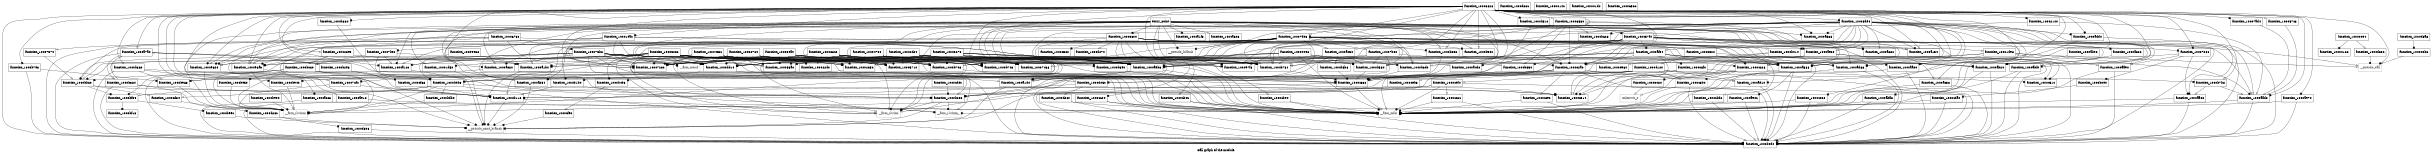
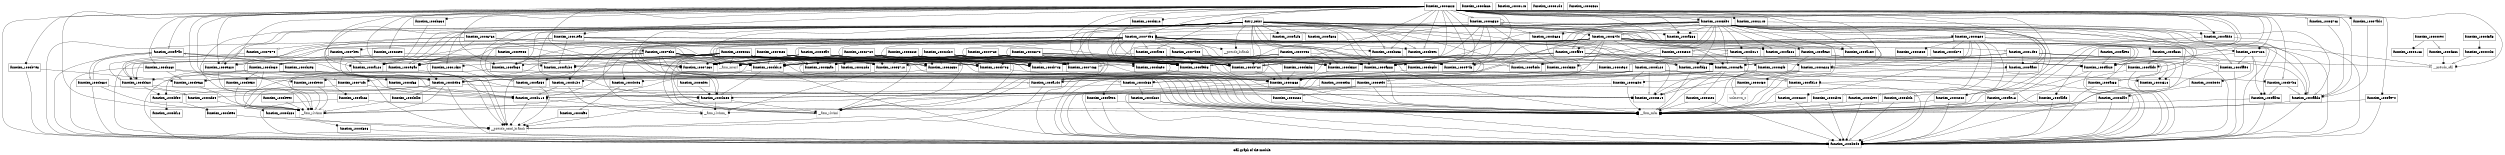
edge "function_10006828" -> "__asm_rlwinm": added
